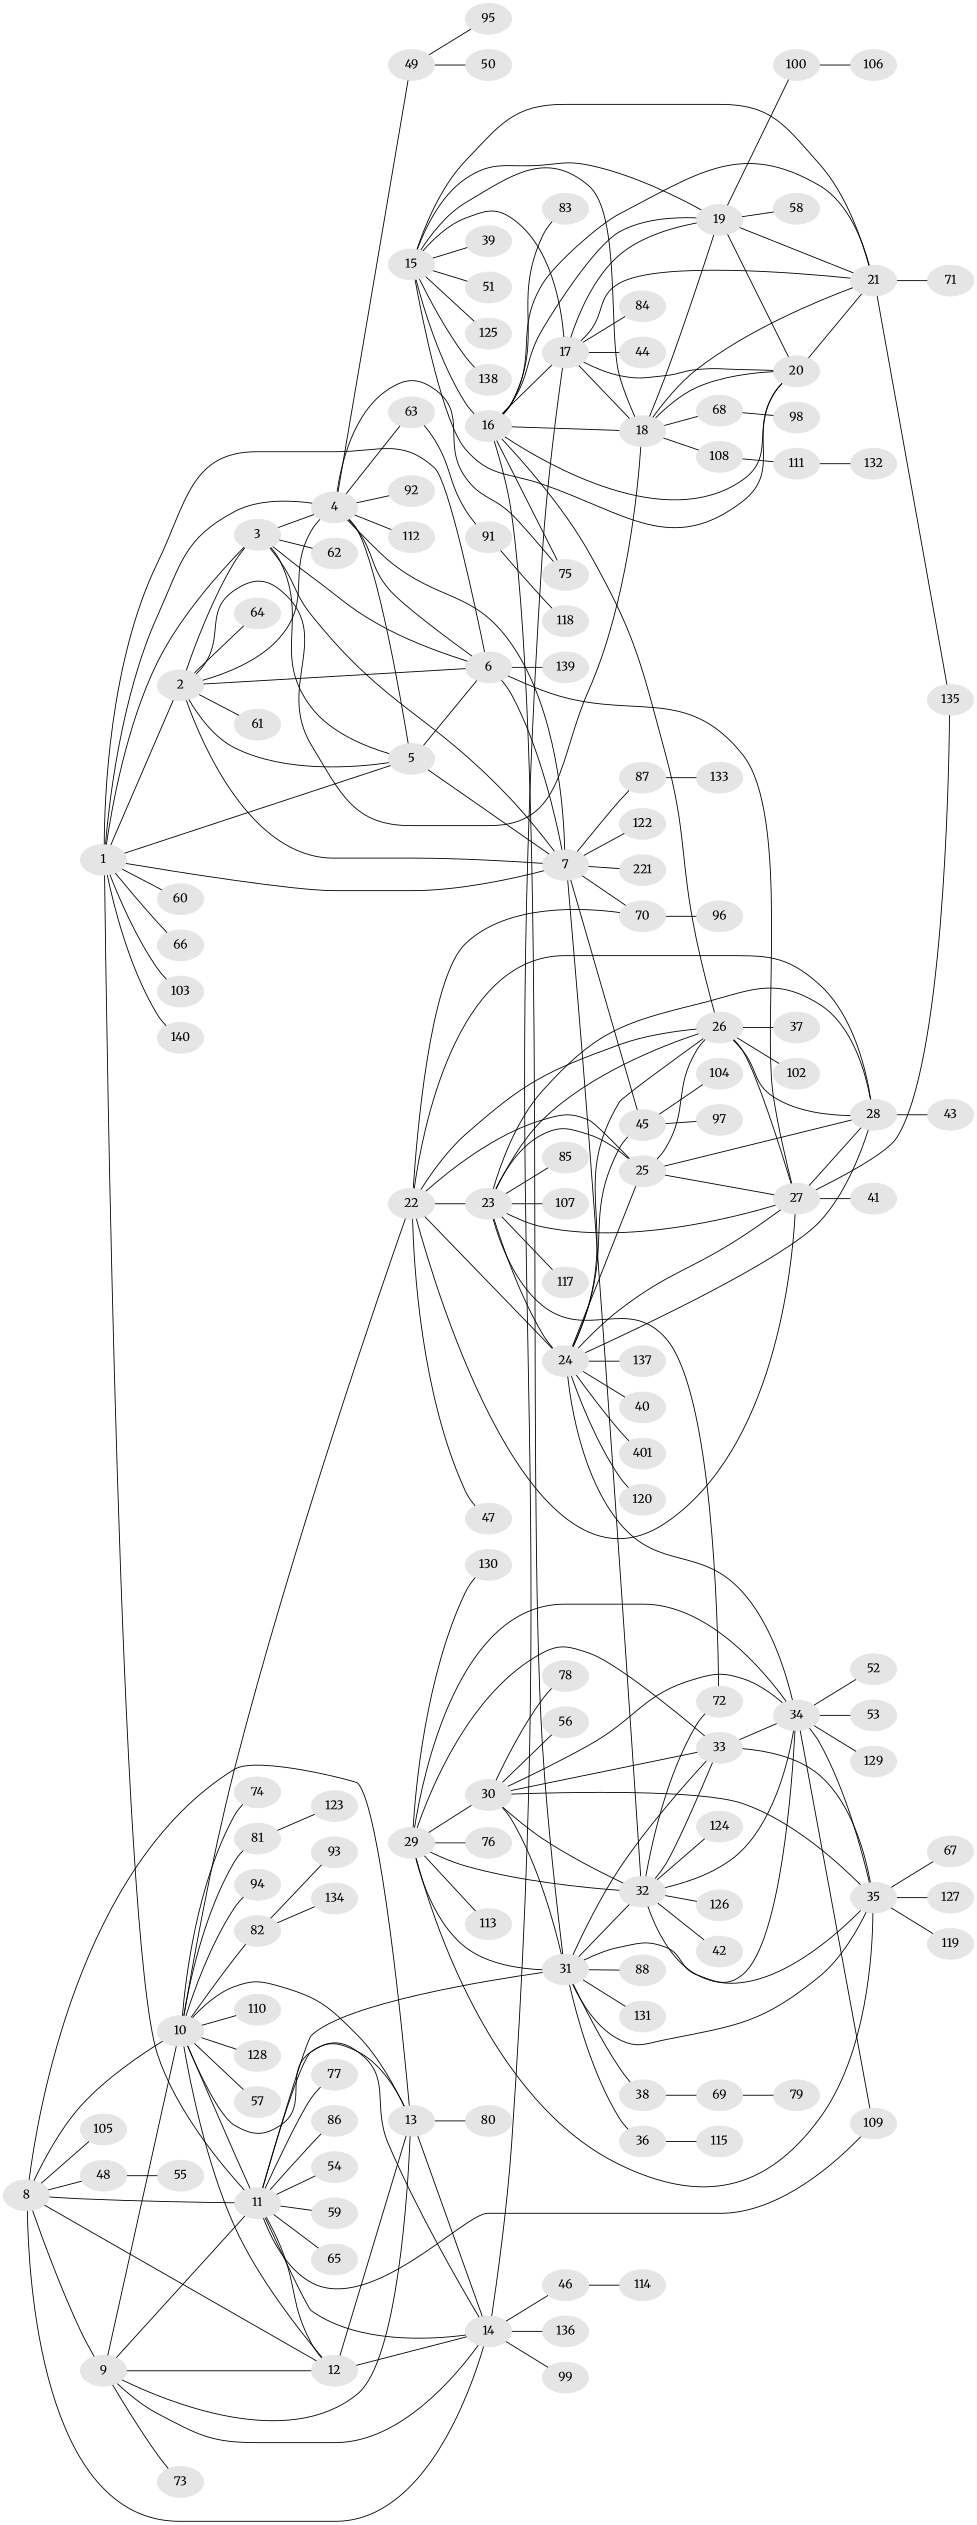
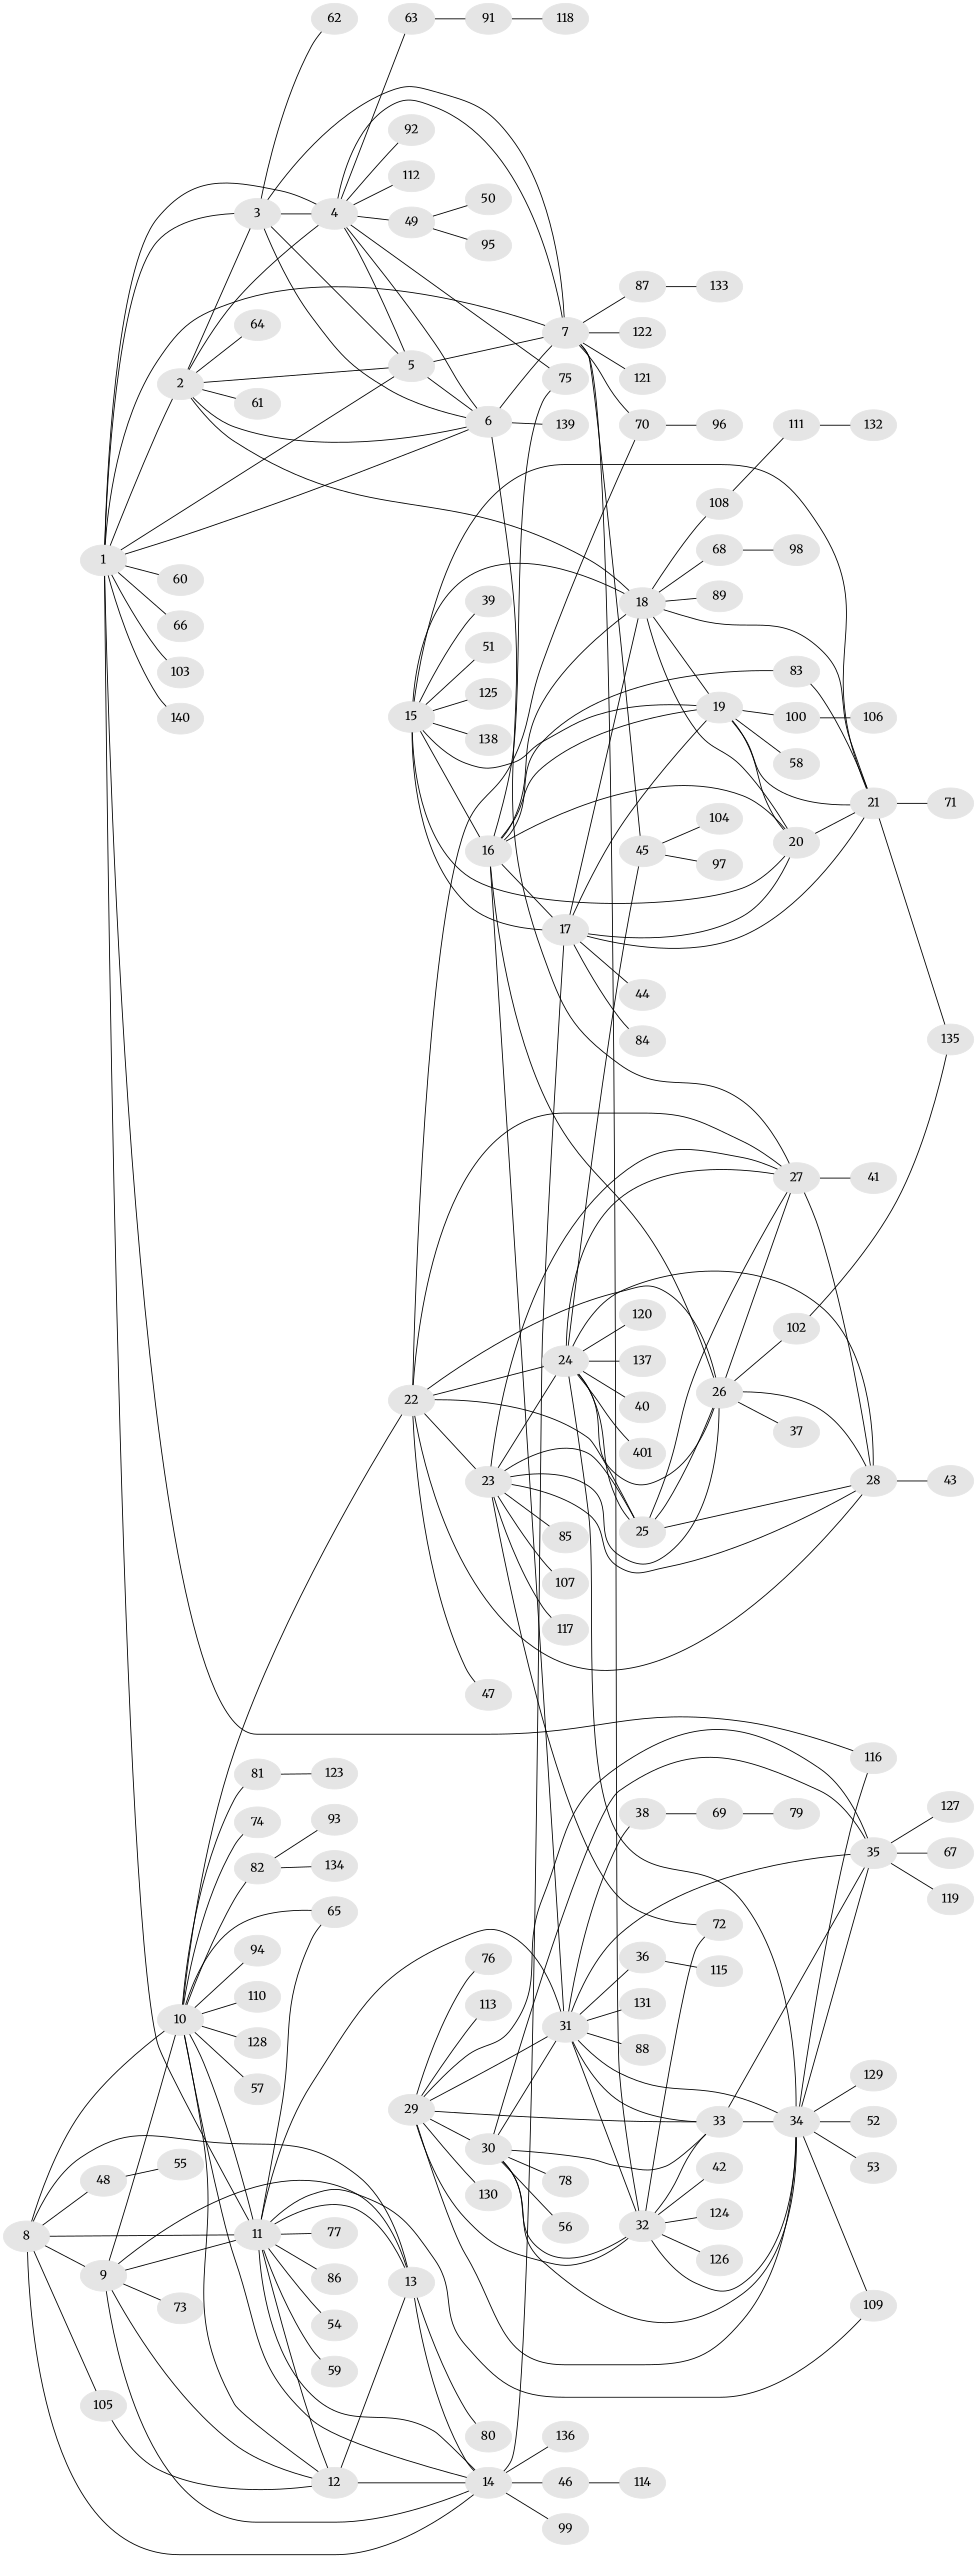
edge "21" -- "16": now "21" -- "83"
node "89": added
edge "2" -- "7": removed
node "221": label "221" -> "121"
edge "135" -- "27": now "135" -- "102"
node "116": added
edge "32" -- "35": removed
edge "10" -- "13": now "10" -- "65"
edge "8" -- "12": now "105" -- "12"
